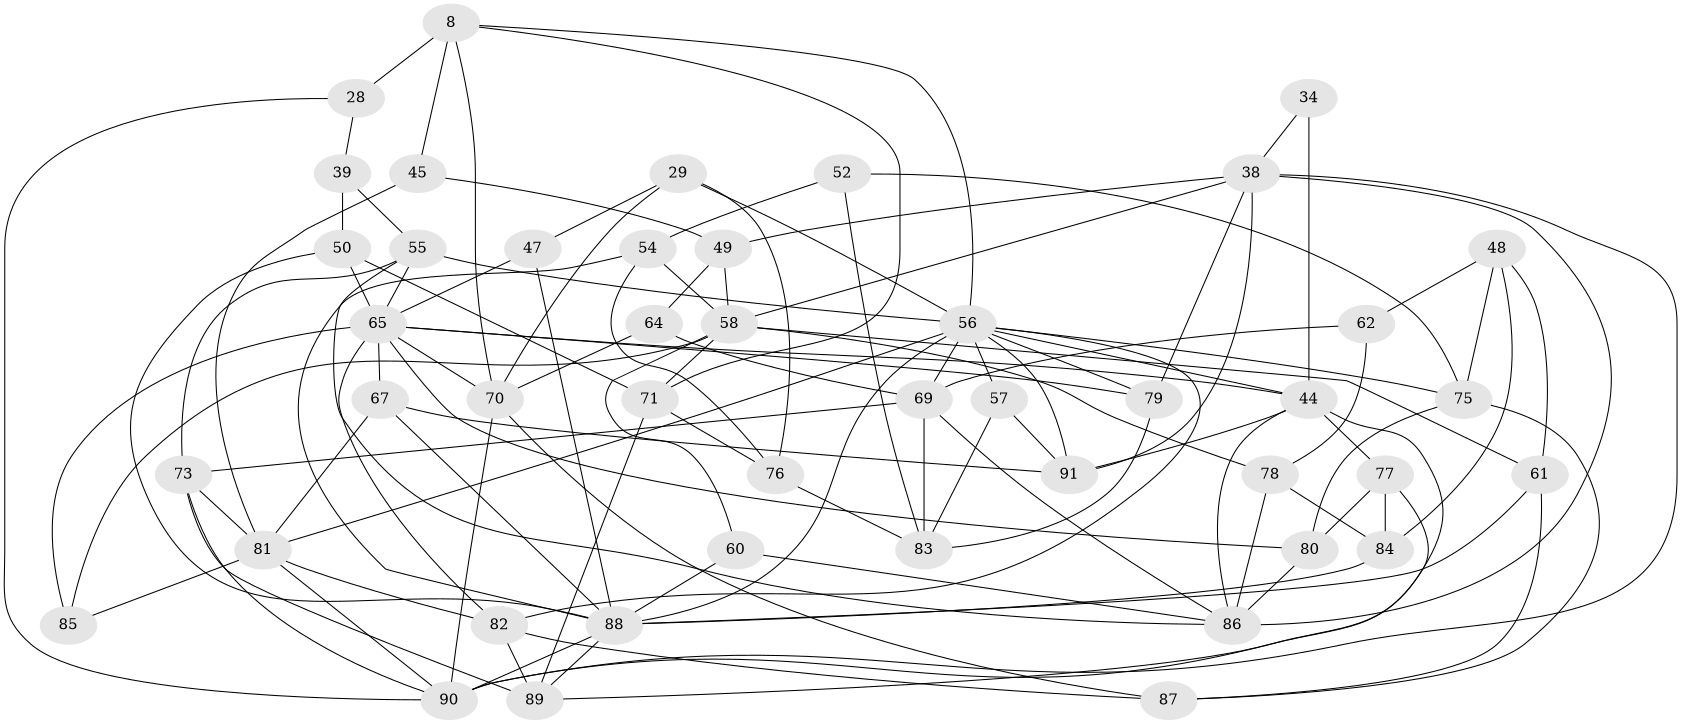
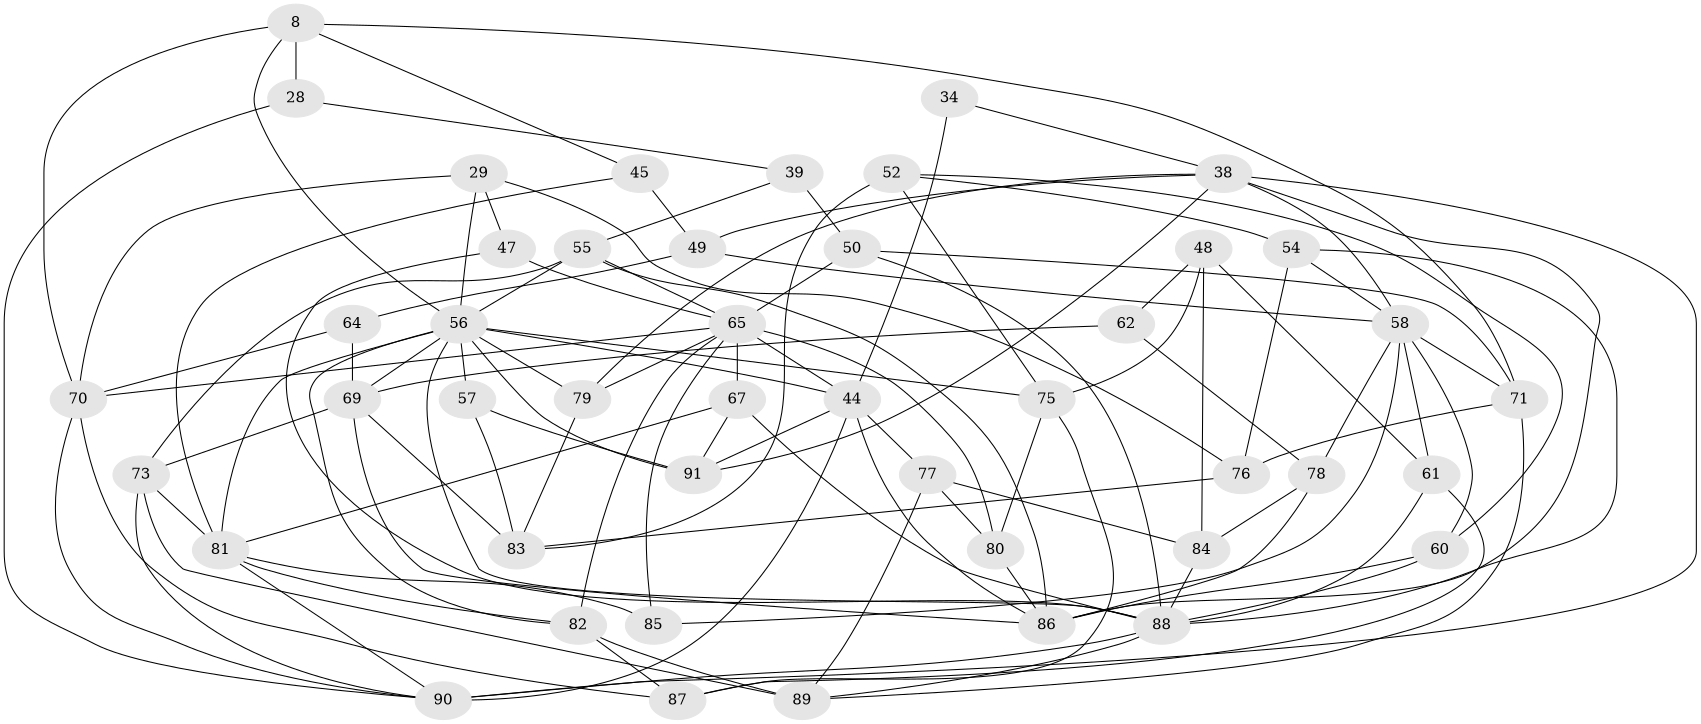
edge "52" -- "60": added
